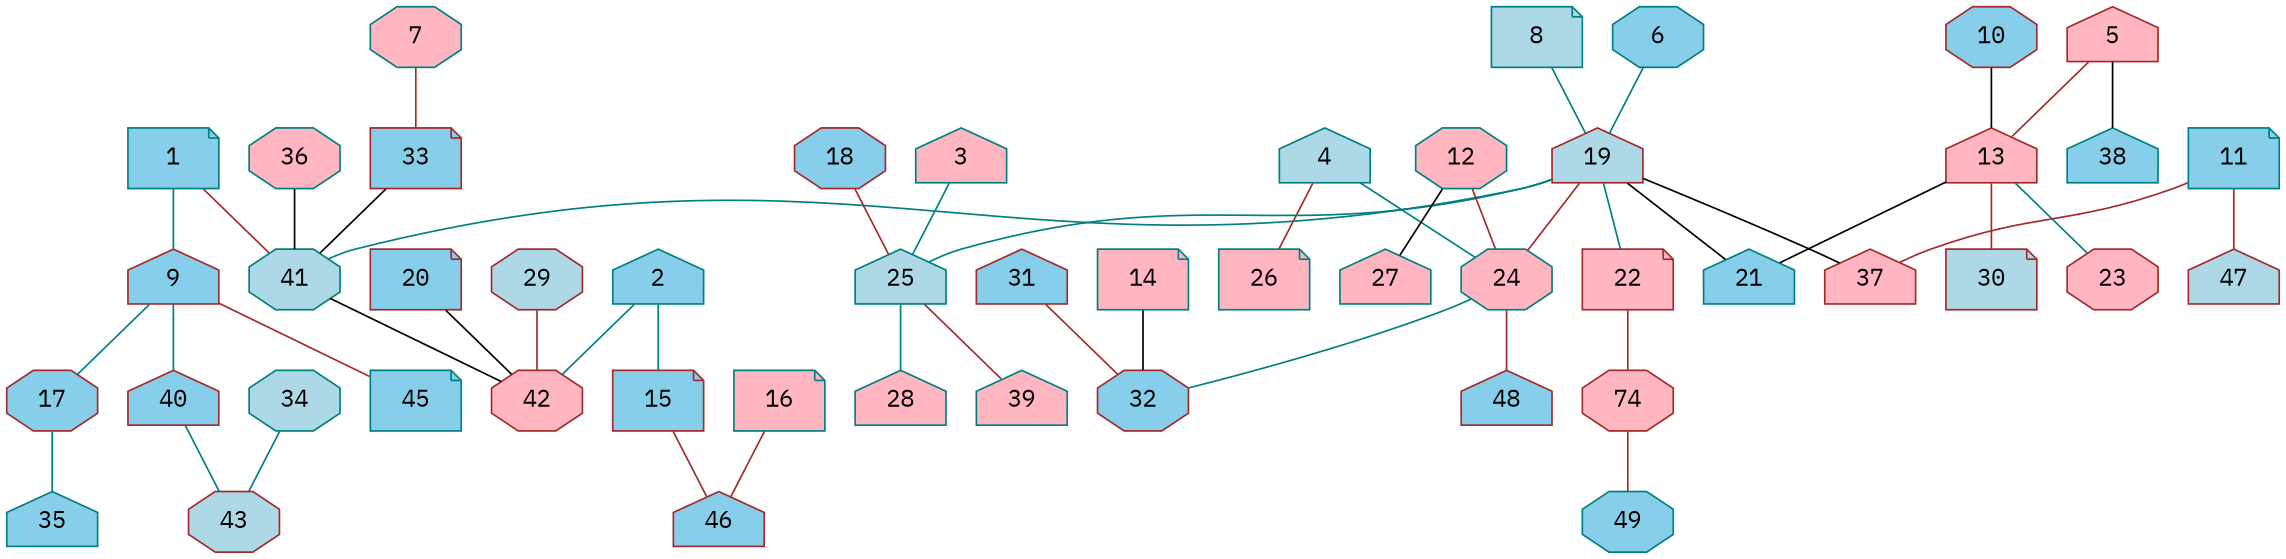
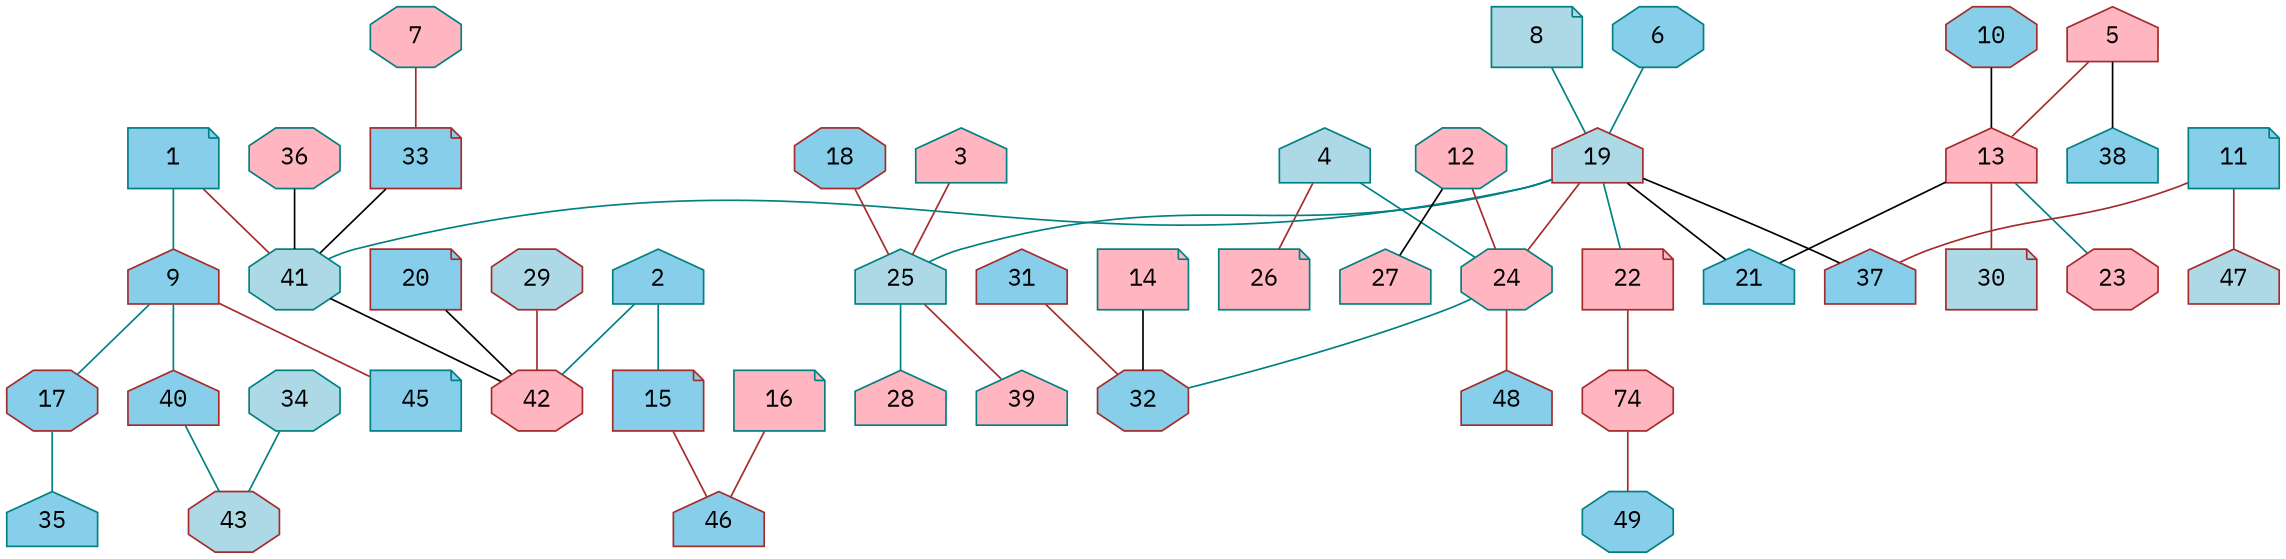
edge "3" -- "25": color teal -> brown
node "37": fillcolor lightpink -> skyblue
